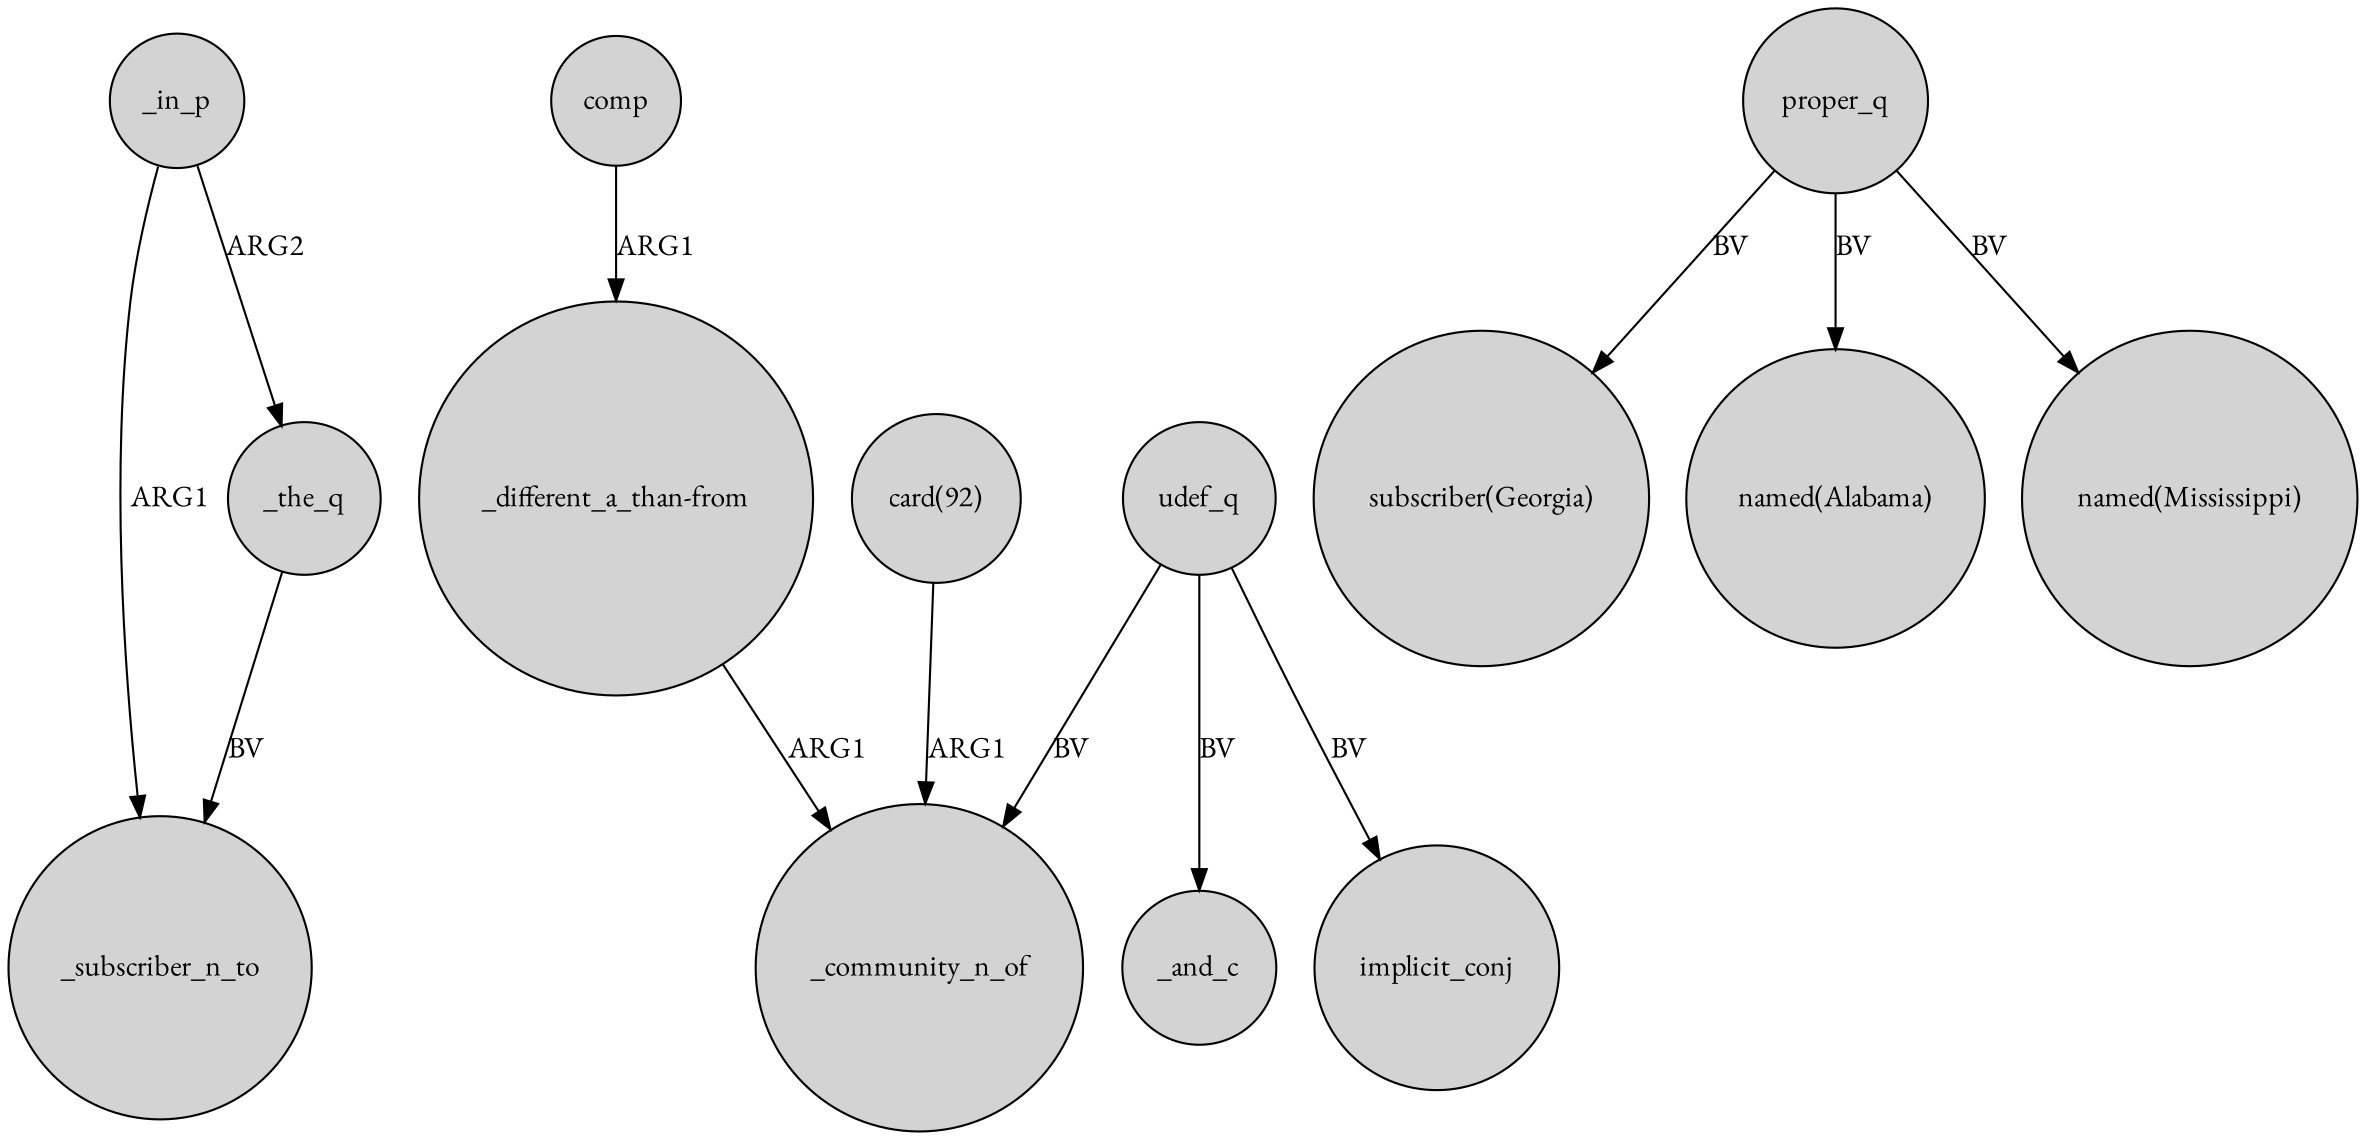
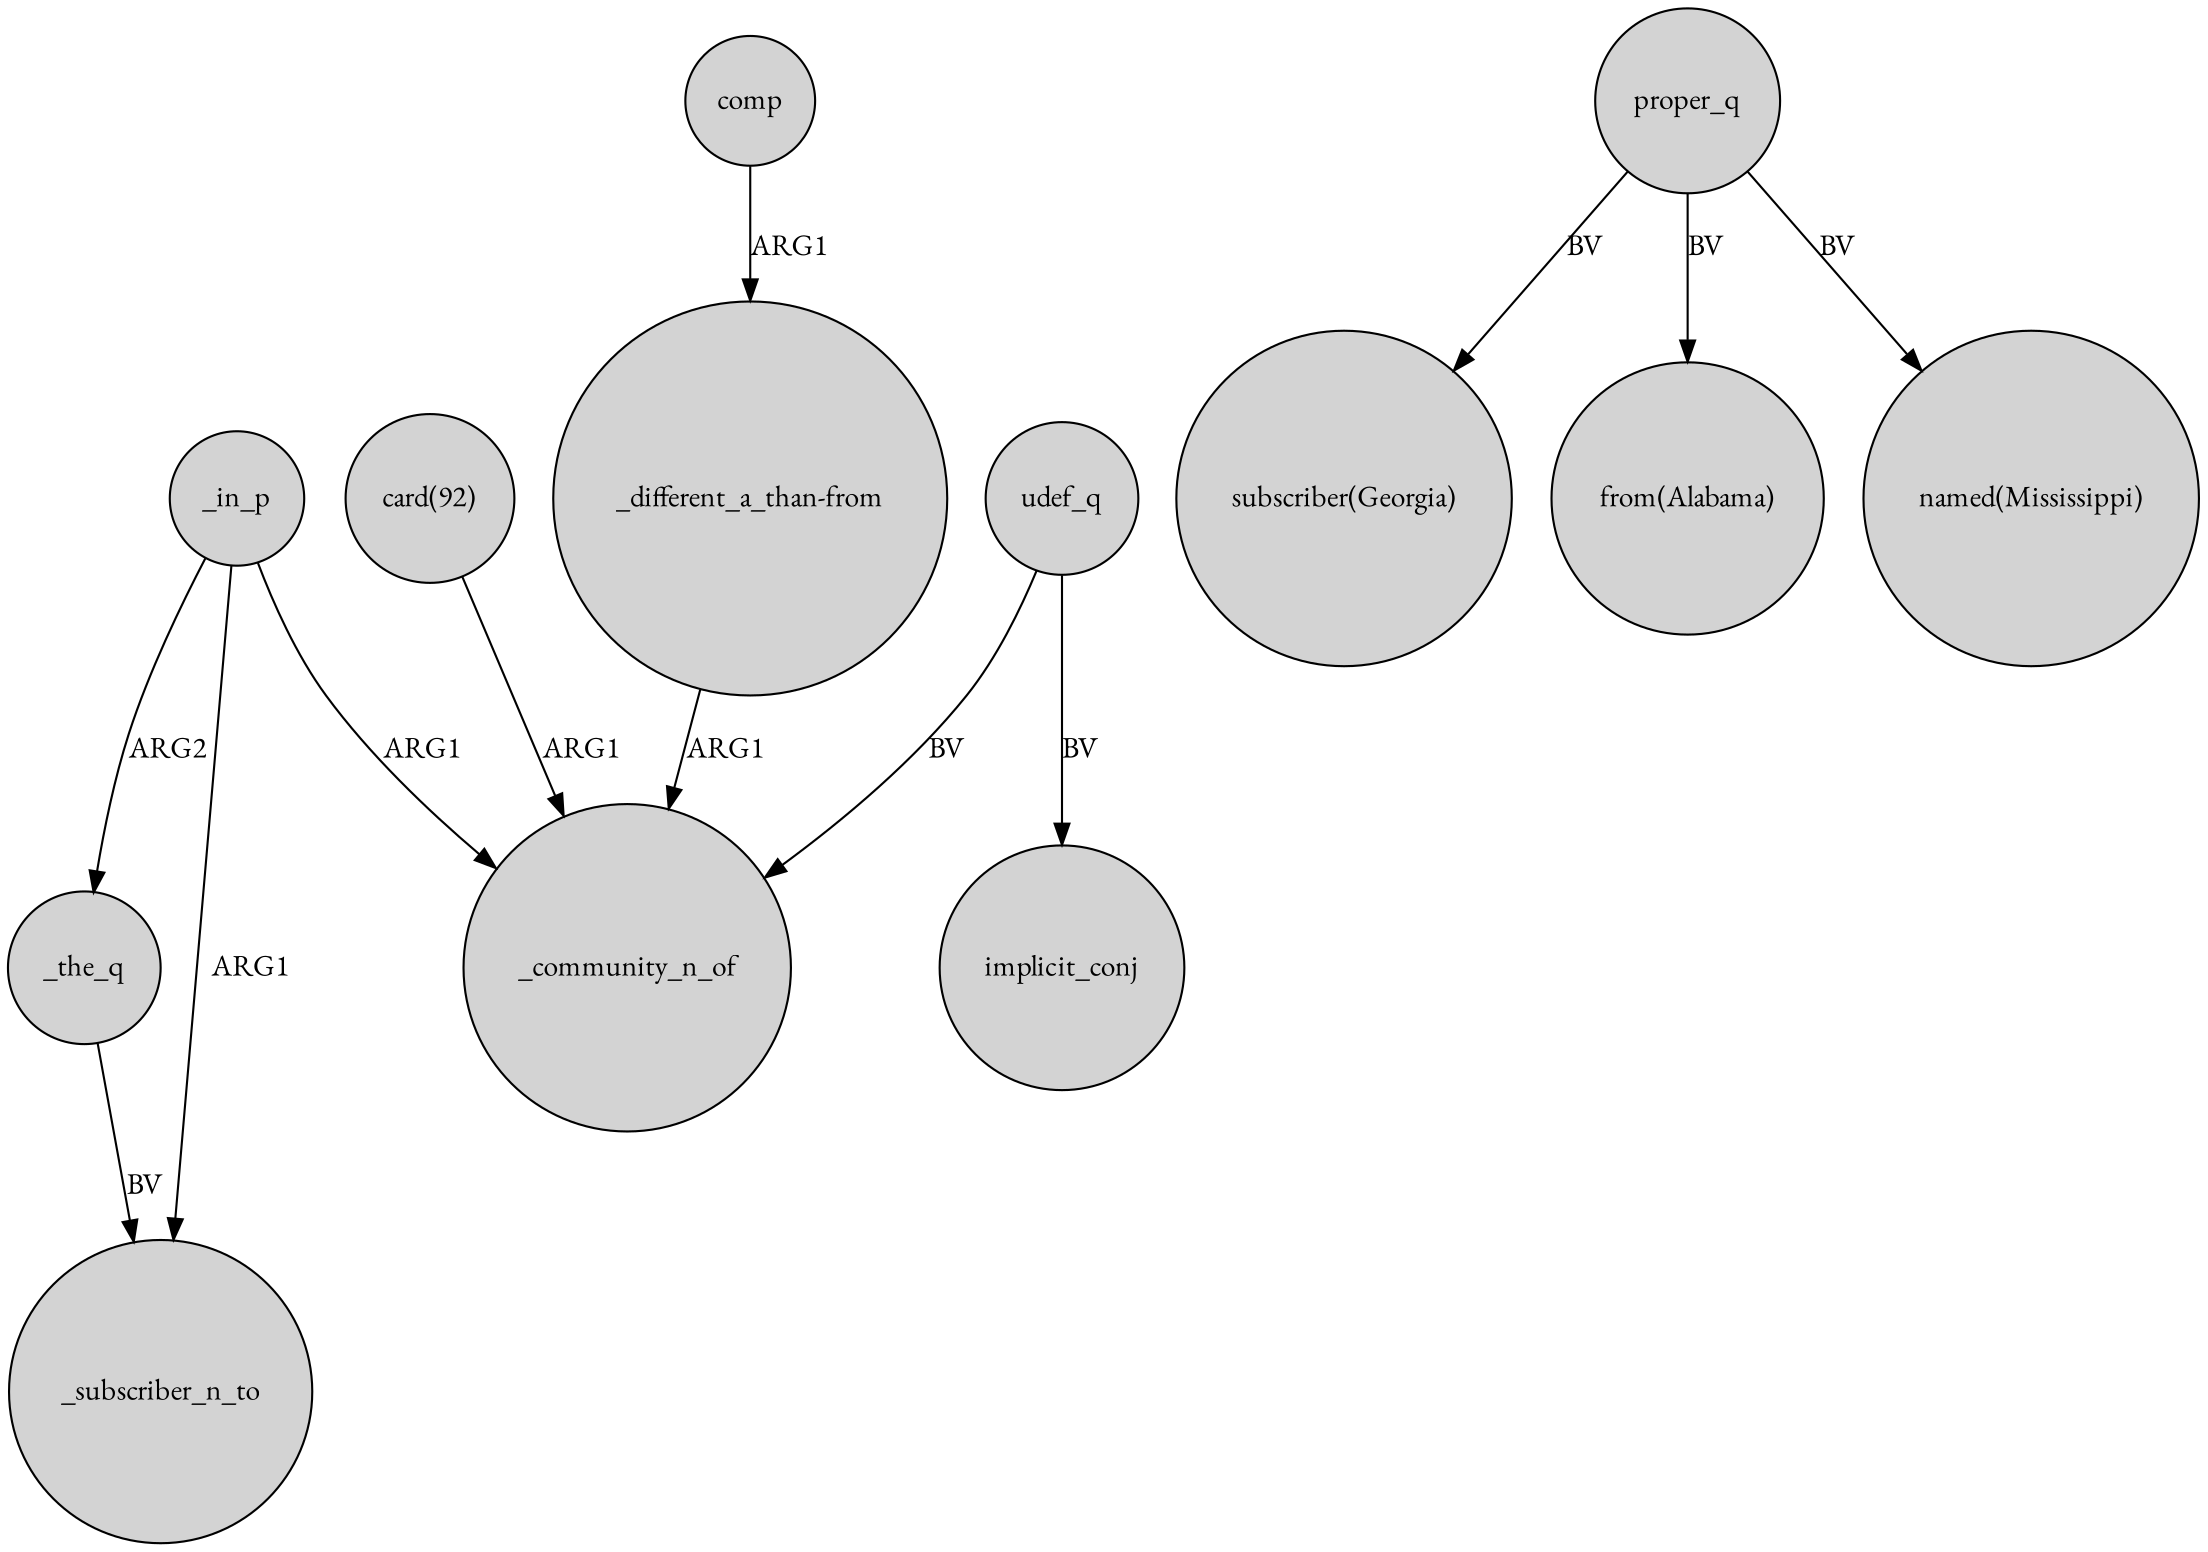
node "named(Alabama)": label "named(Alabama)" -> "from(Alabama)"
edge "_in_p" -> "_community_n_of": added, label "ARG1"
node "_and_c": removed
